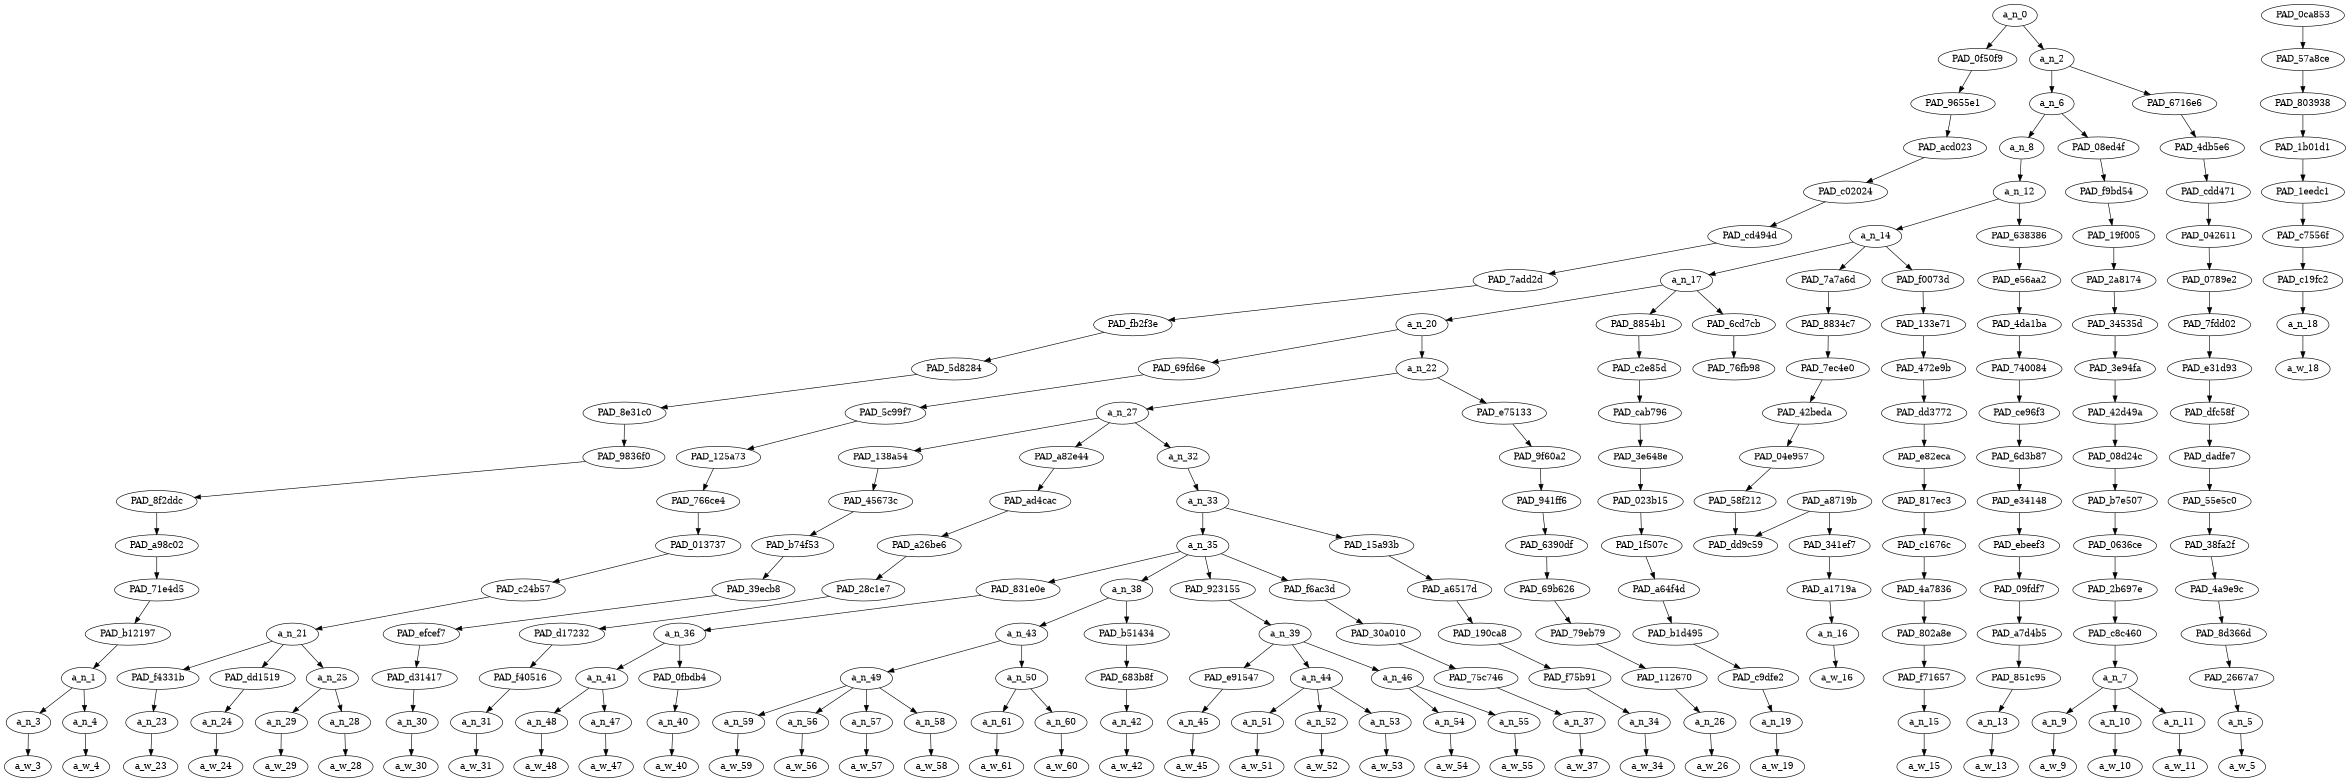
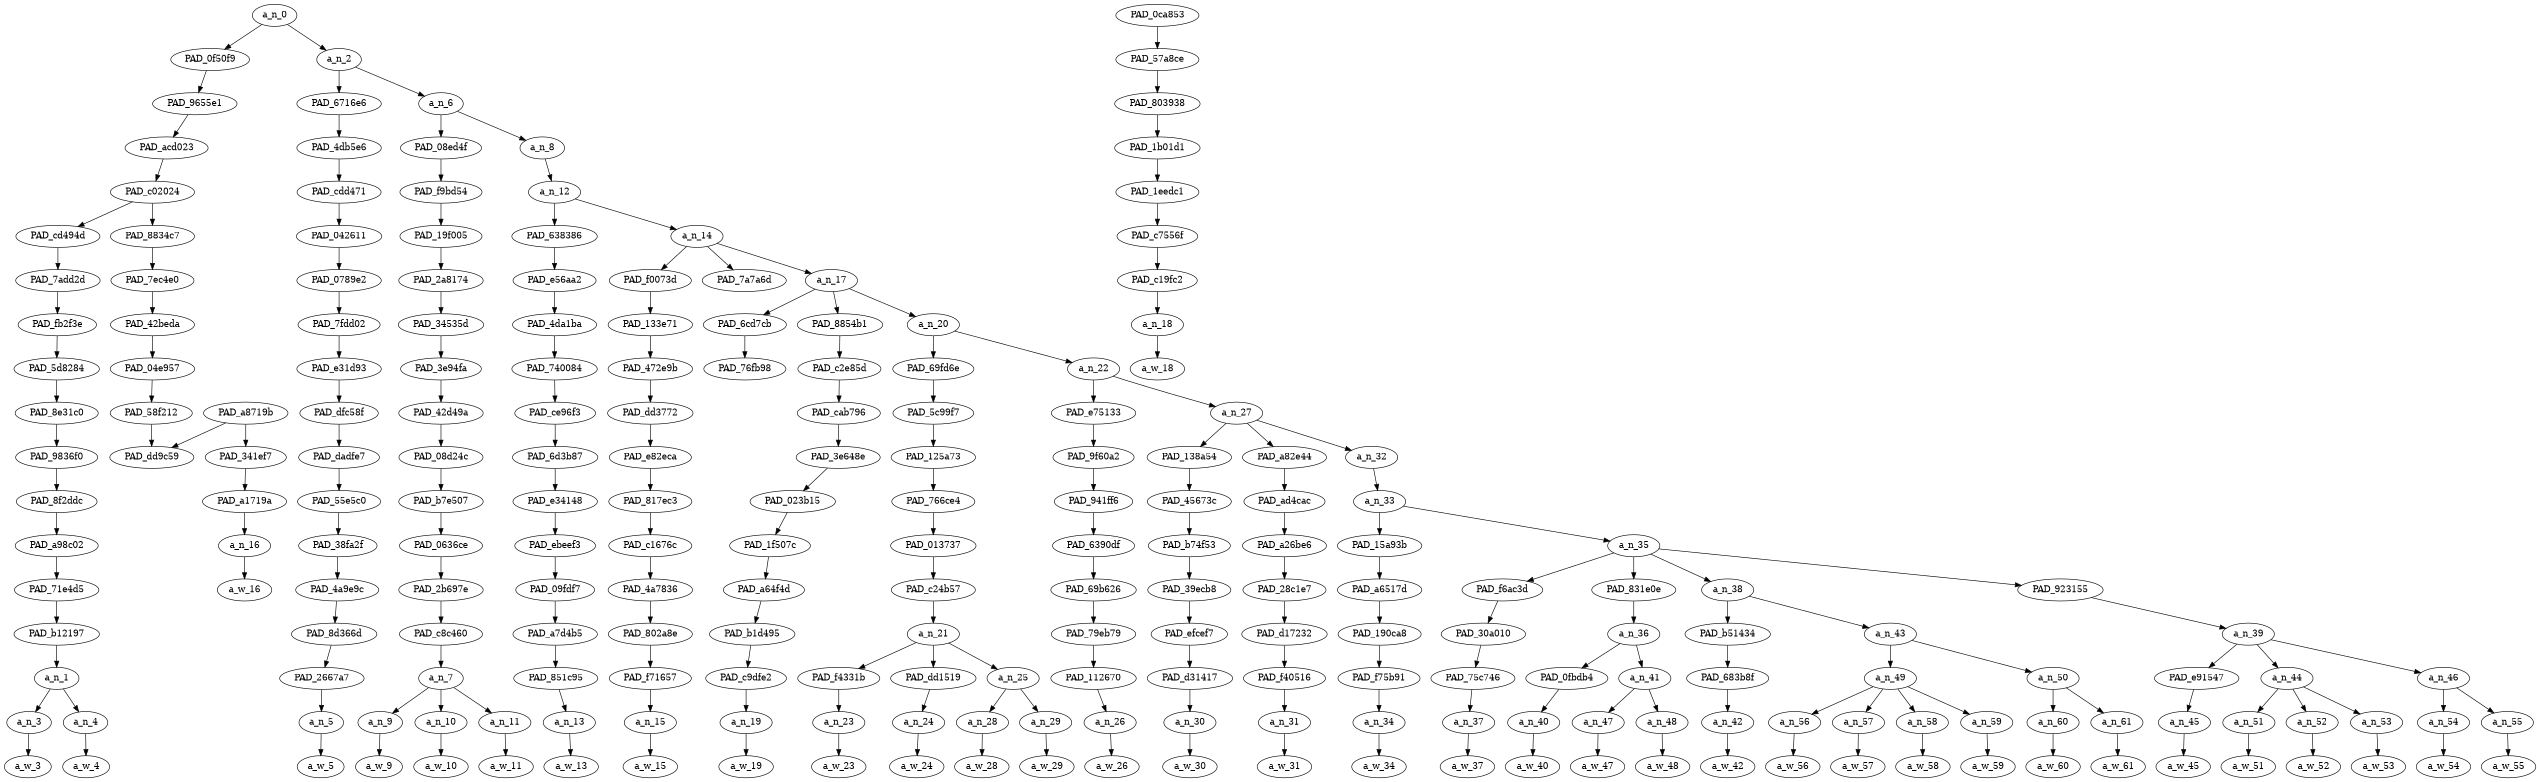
edge "PAD_7a7a6d" -> "PAD_8834c7": now "PAD_c02024" -> "PAD_8834c7"
